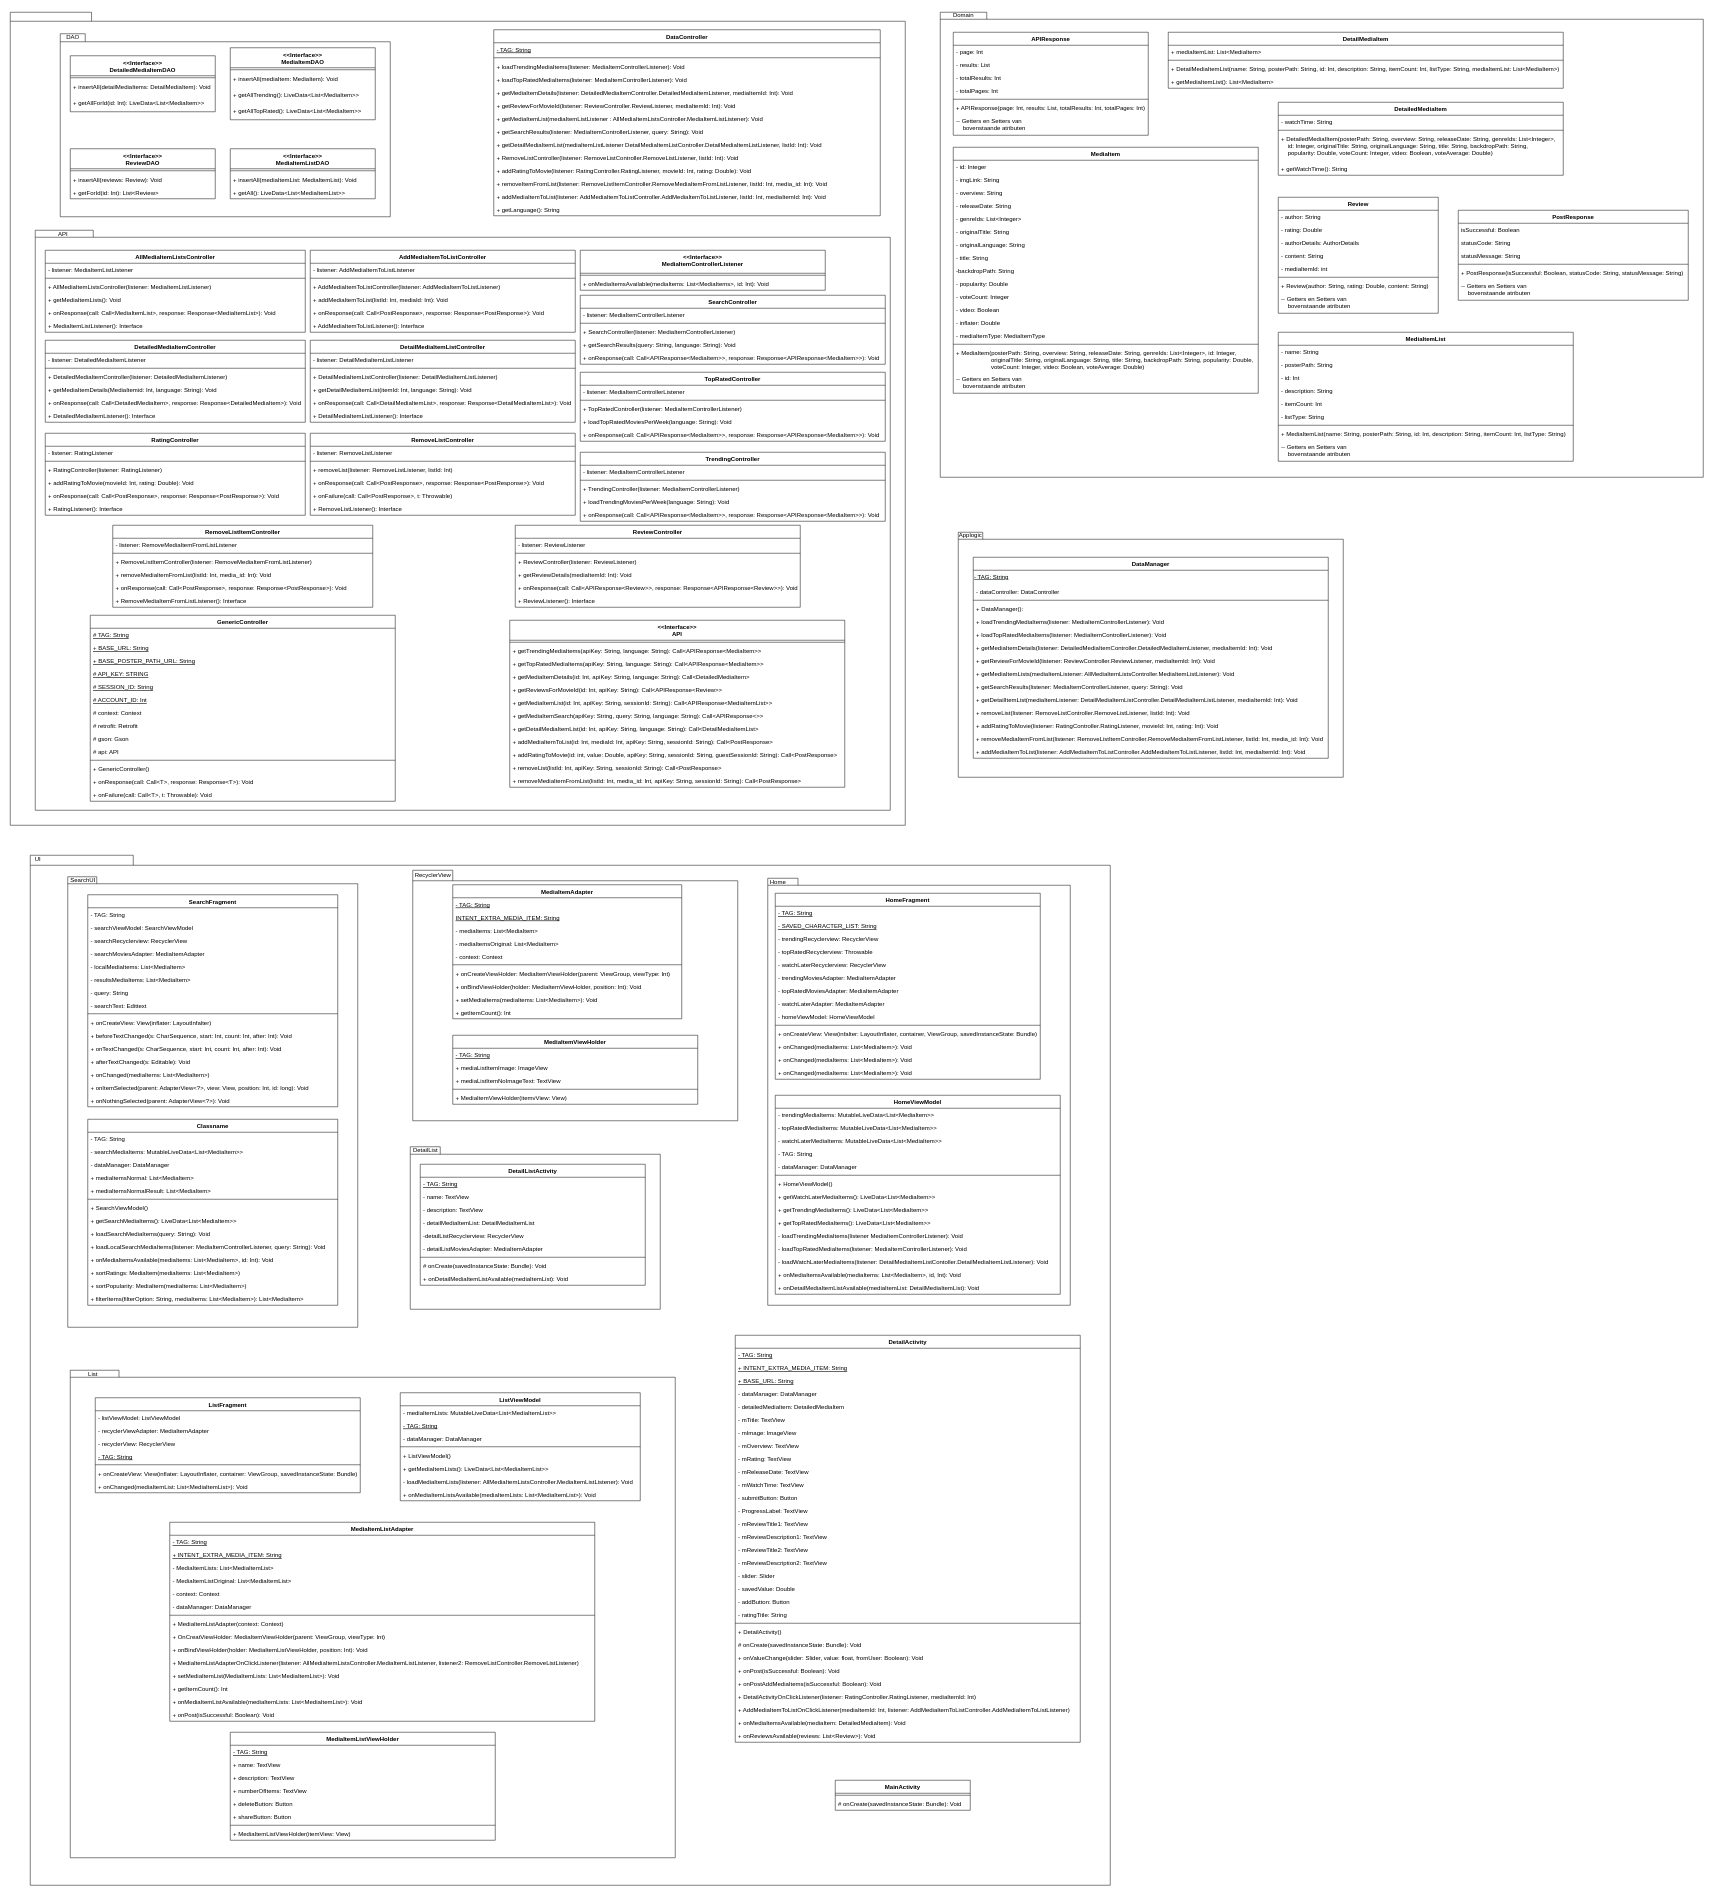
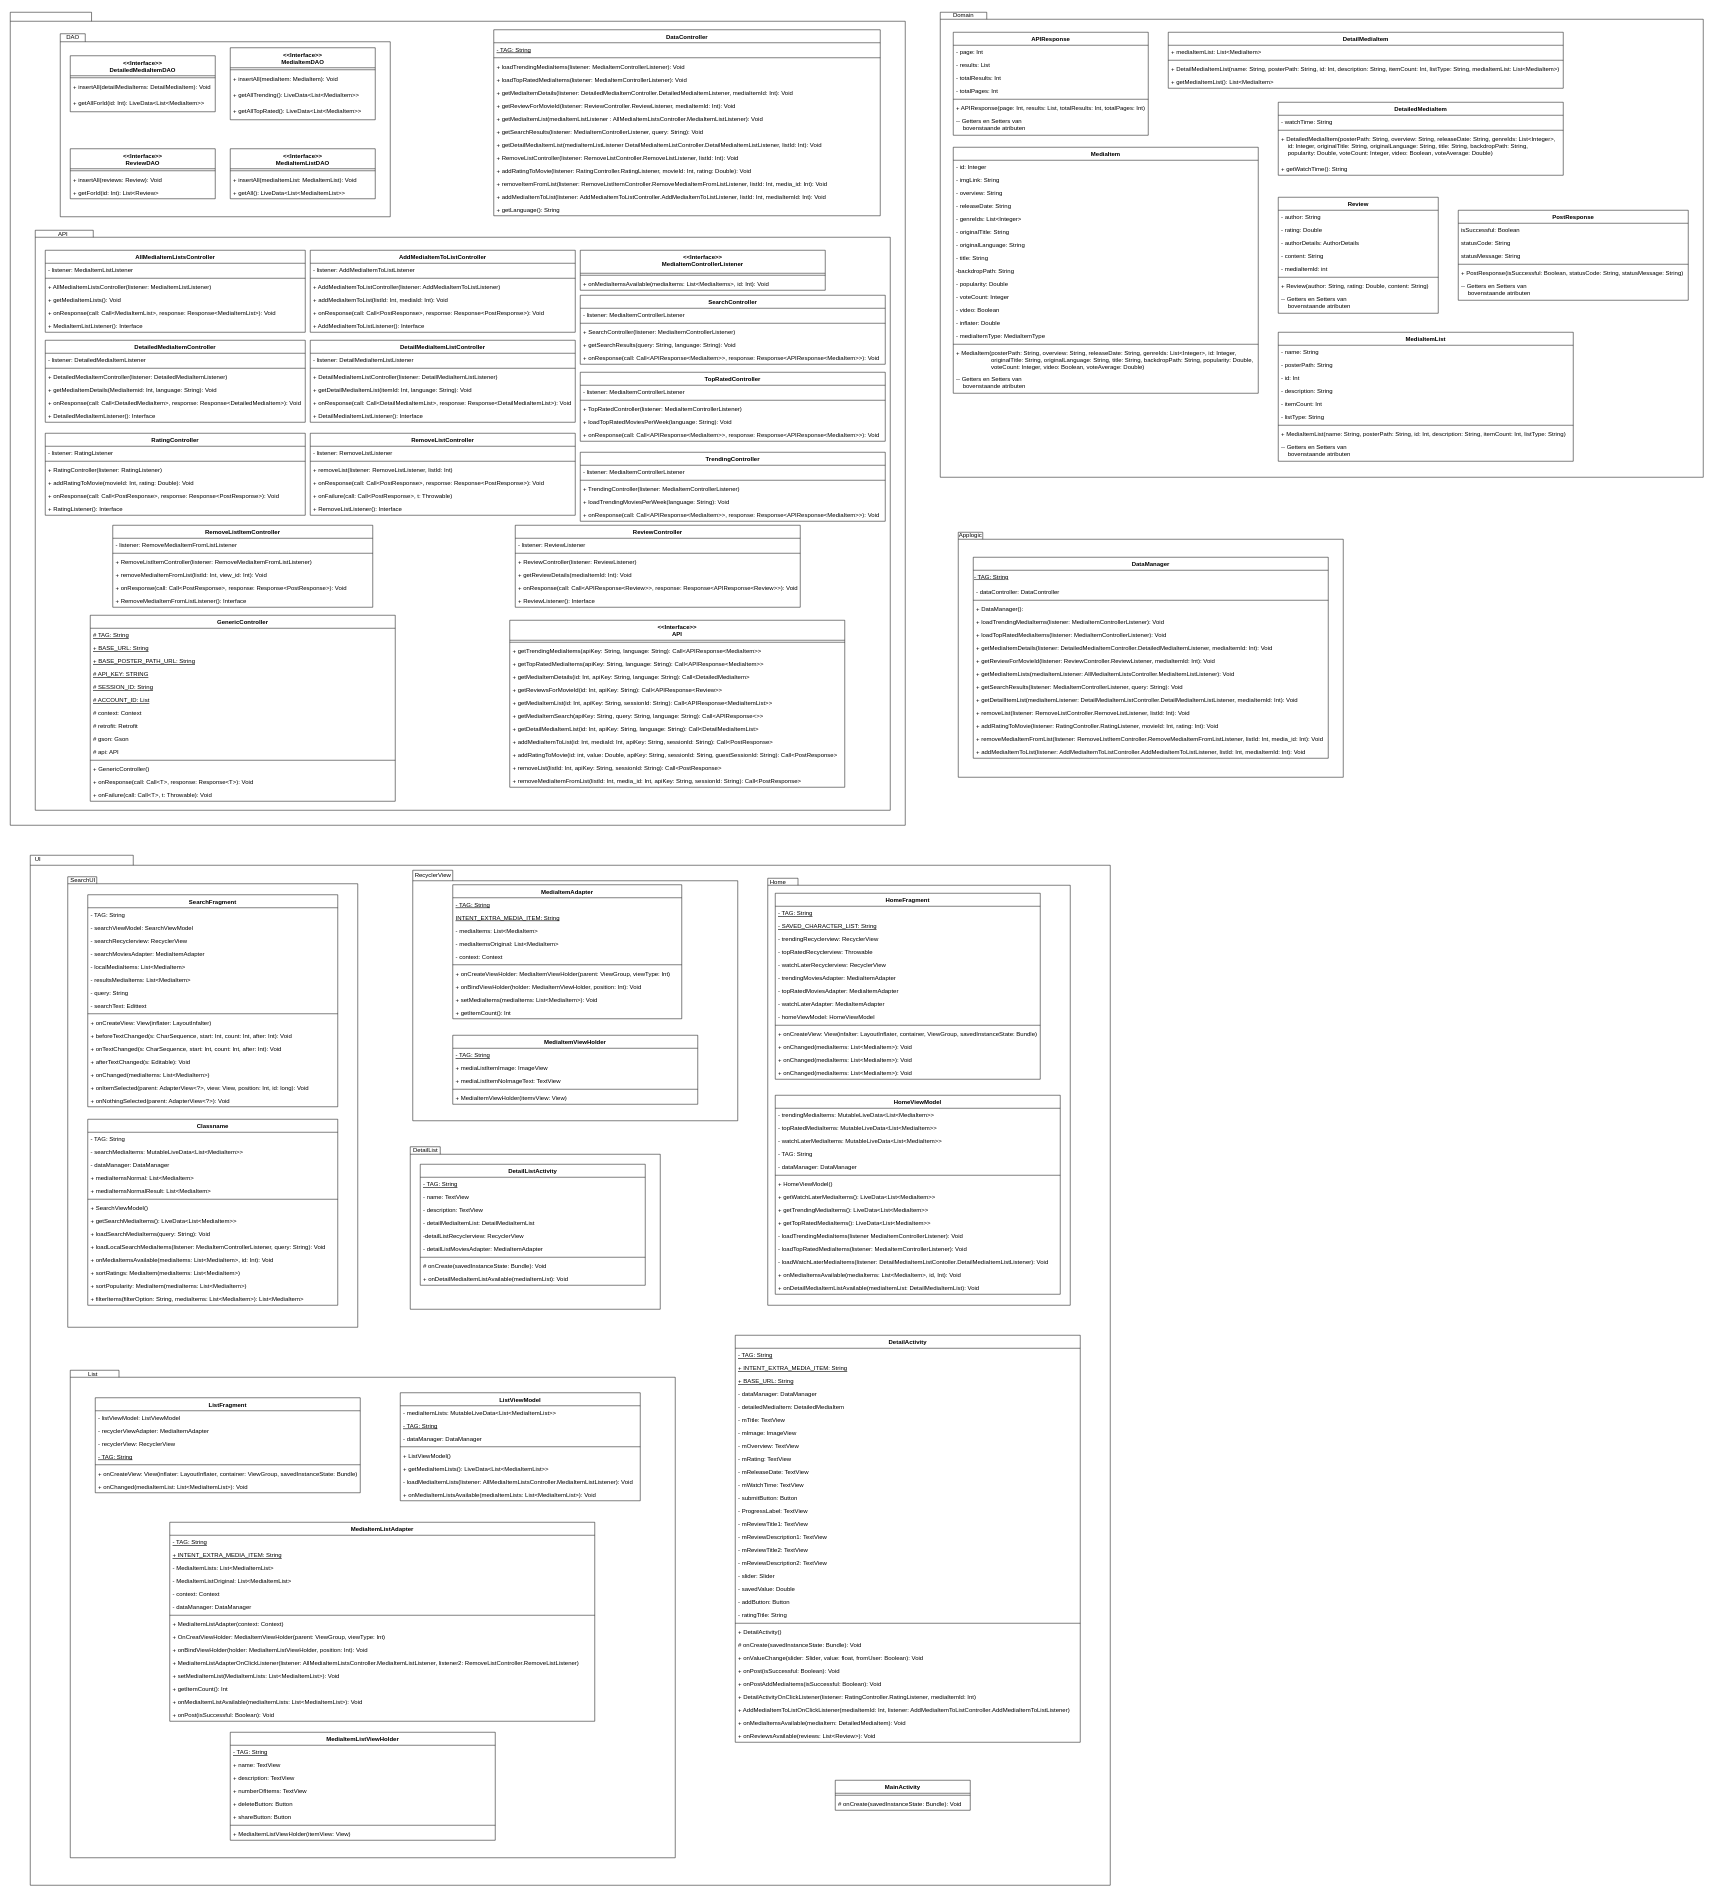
node "+ removeMediaItemFromList(listId: Int, media_id: Int): Void": label "+ removeMediaItemFromList(listId: Int, media_id: Int): Void" -> "+ removeMediaItemFromList(listId: Int, view_id: Int): Void"
node "# ACCOUNT_ID: Int": label "# ACCOUNT_ID: Int" -> "# ACCOUNT_ID: List"
